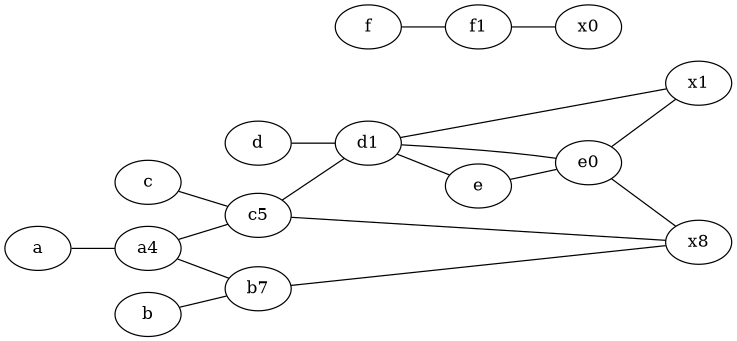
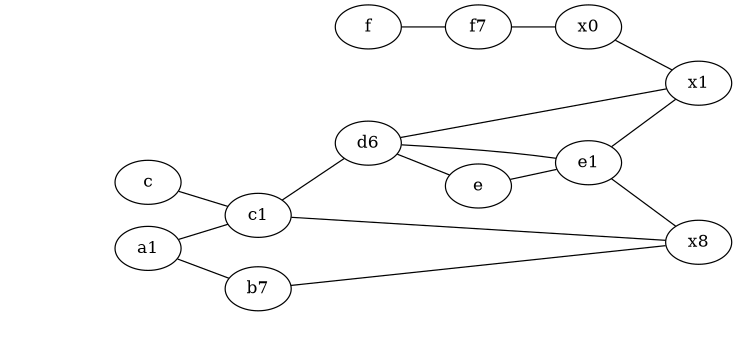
node "f1": label "f1" -> "f7"
edge "x0" -- "x1": added
node "d": removed
node "d1": label "d1" -> "d6"
node "e0": label "e0" -> "e1"
node "c5": label "c5" -> "c1"
node "a": removed
node "a4": label "a4" -> "a1"
node "b": removed
